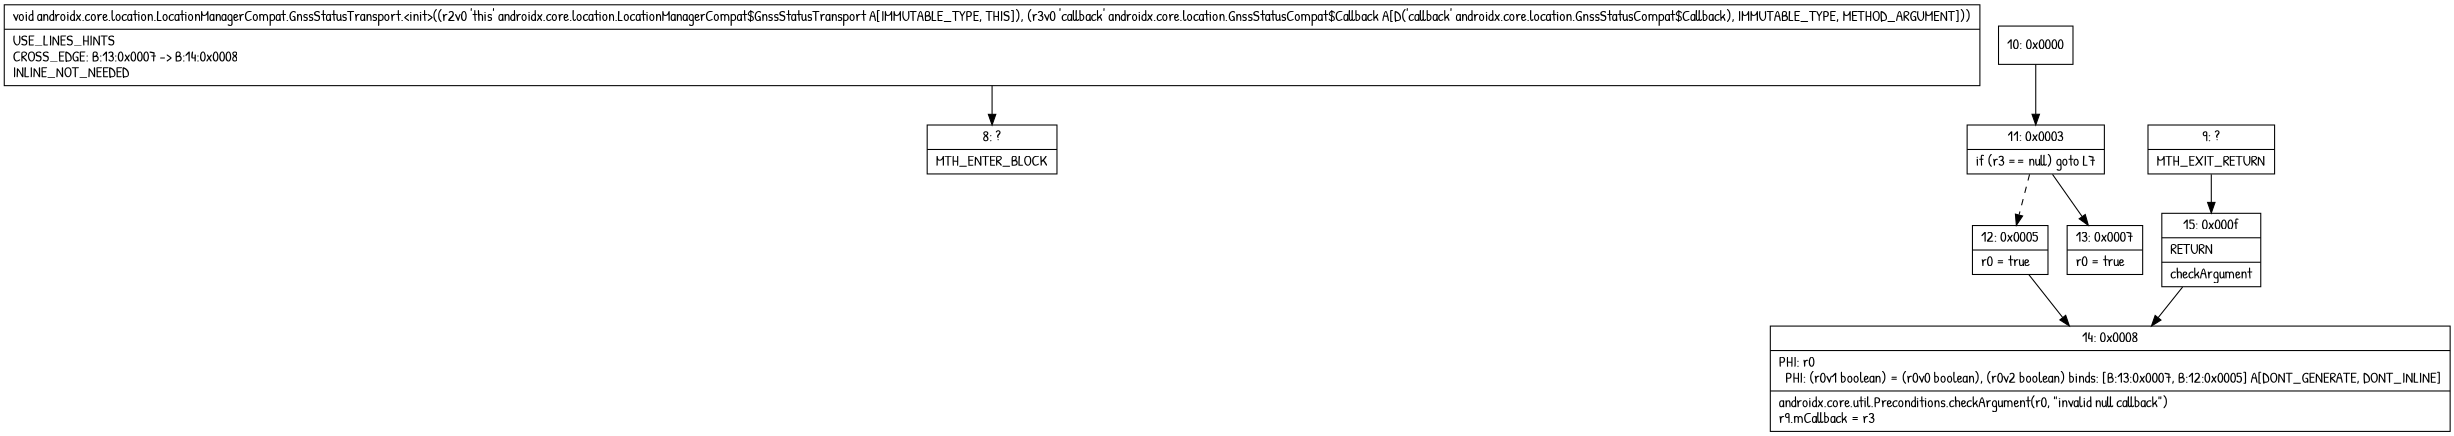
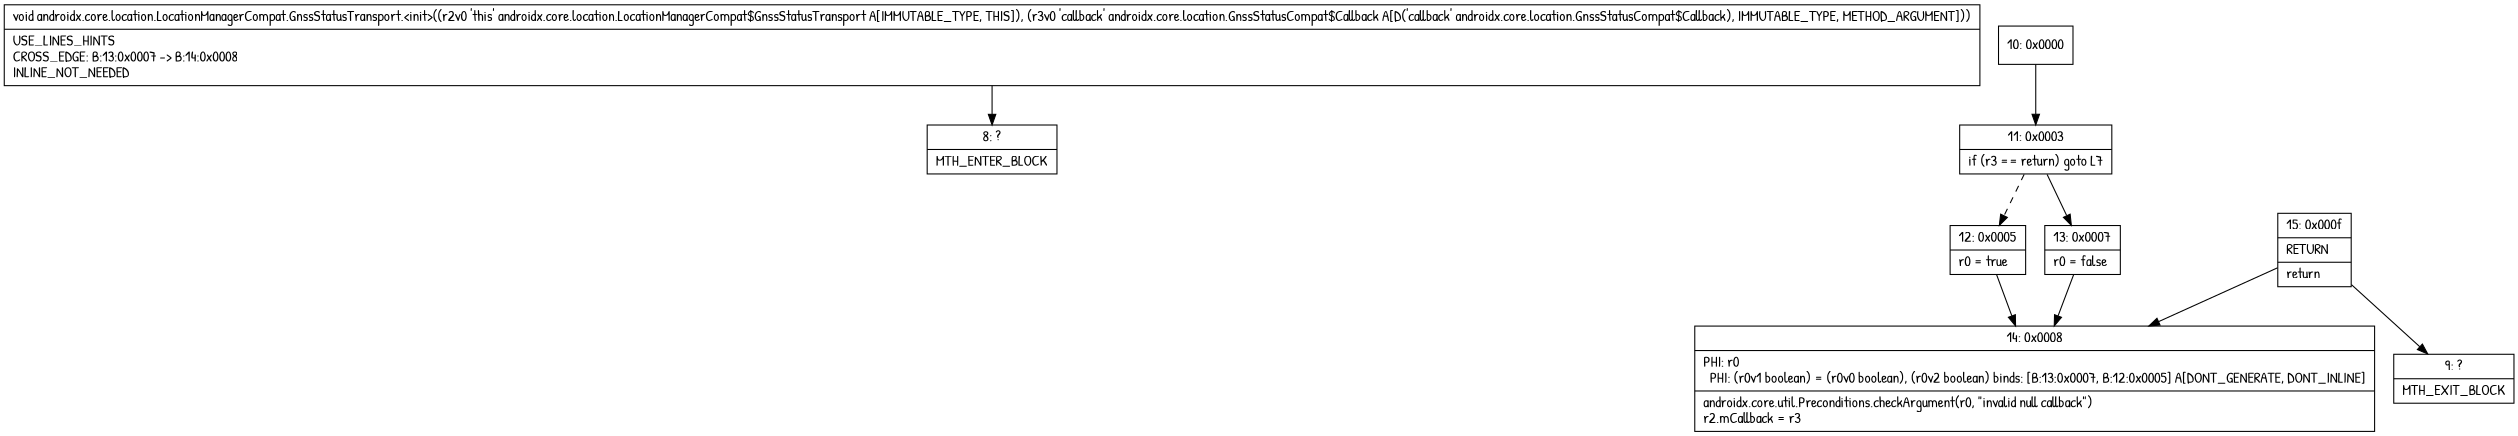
node "11: 0x0003": text "if (r3 == null) goto L7" -> "if (r3 == return) goto L7"
node "9: ?": text "MTH_EXIT_RETURN" -> "MTH_EXIT_BLOCK"
edge "9: ?" -> "15: 0x000f": reversed
node "13: 0x0007": text "r0 = true" -> "r0 = false"
node "15: 0x000f": text "checkArgument" -> "return"
edge "13: 0x0007" -> "14: 0x0008": added
node "14: 0x0008": text "r9.mCallback = r3" -> "r2.mCallback = r3"
